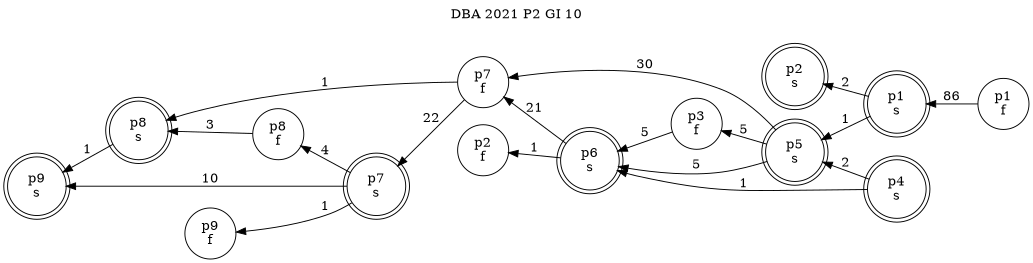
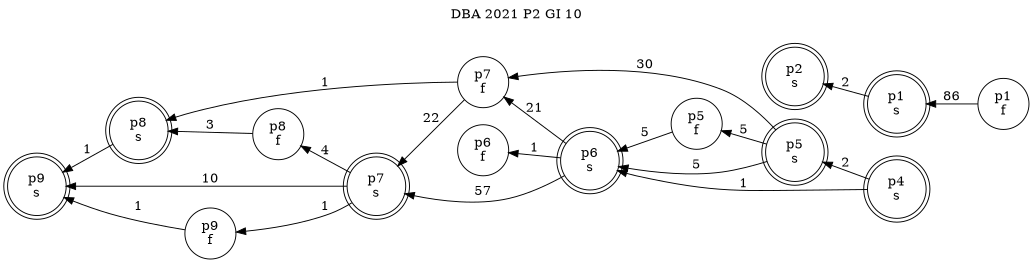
node "p3 f": label "p3 f" -> "p5 f"
edge "p1 s" -> "p5 s": removed, label "1"
node "p2 f": label "p2 f" -> "p6 f"
edge "p6 s" -> "p7 s": added, label "57"
edge "p9 f" -> "p9 s": added, label "1"
